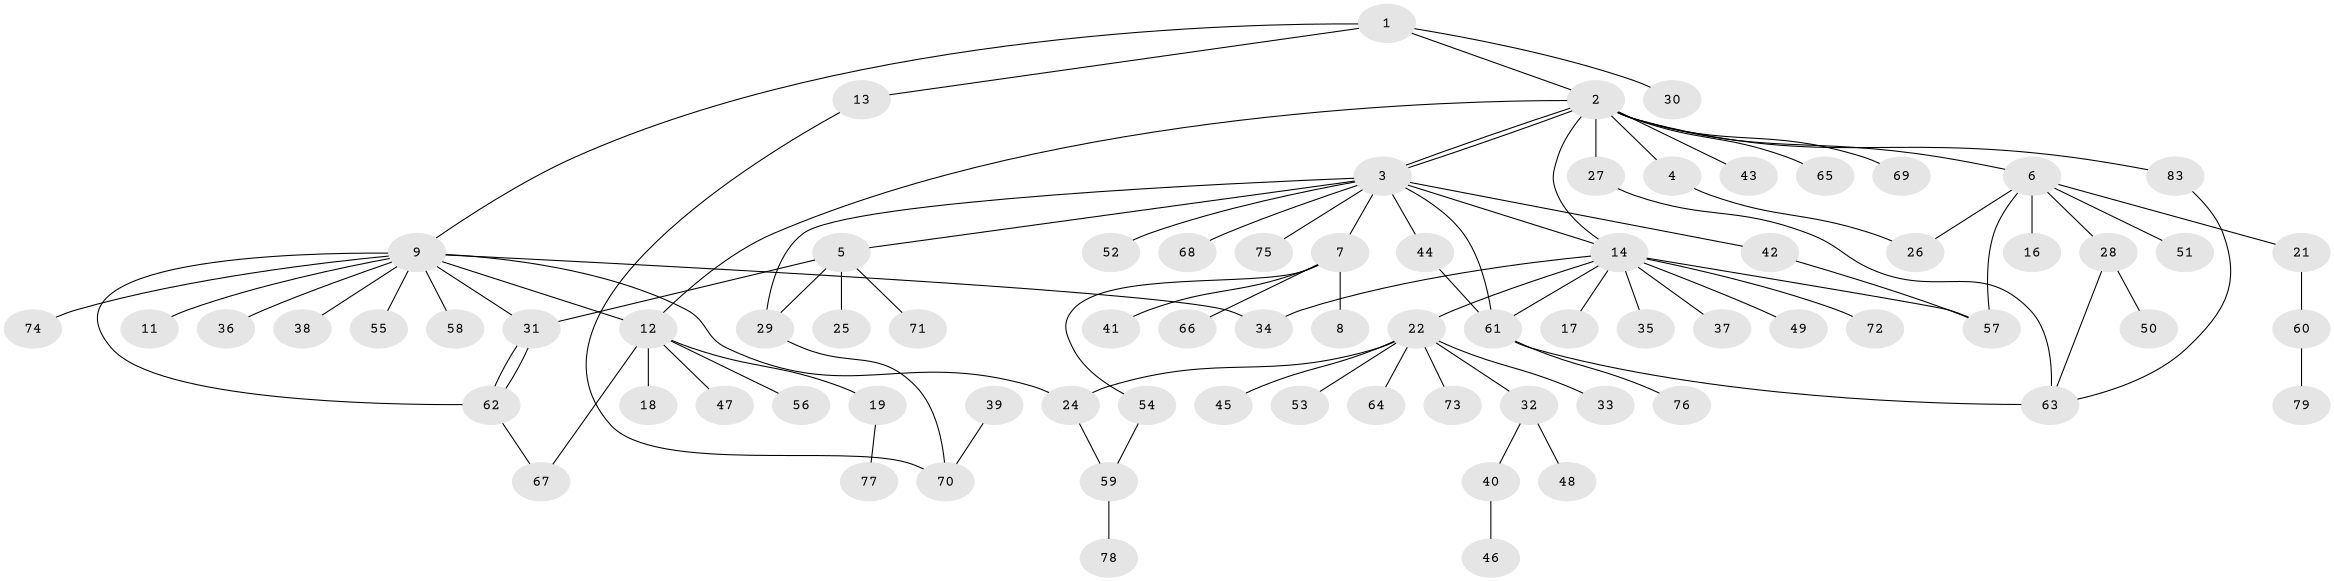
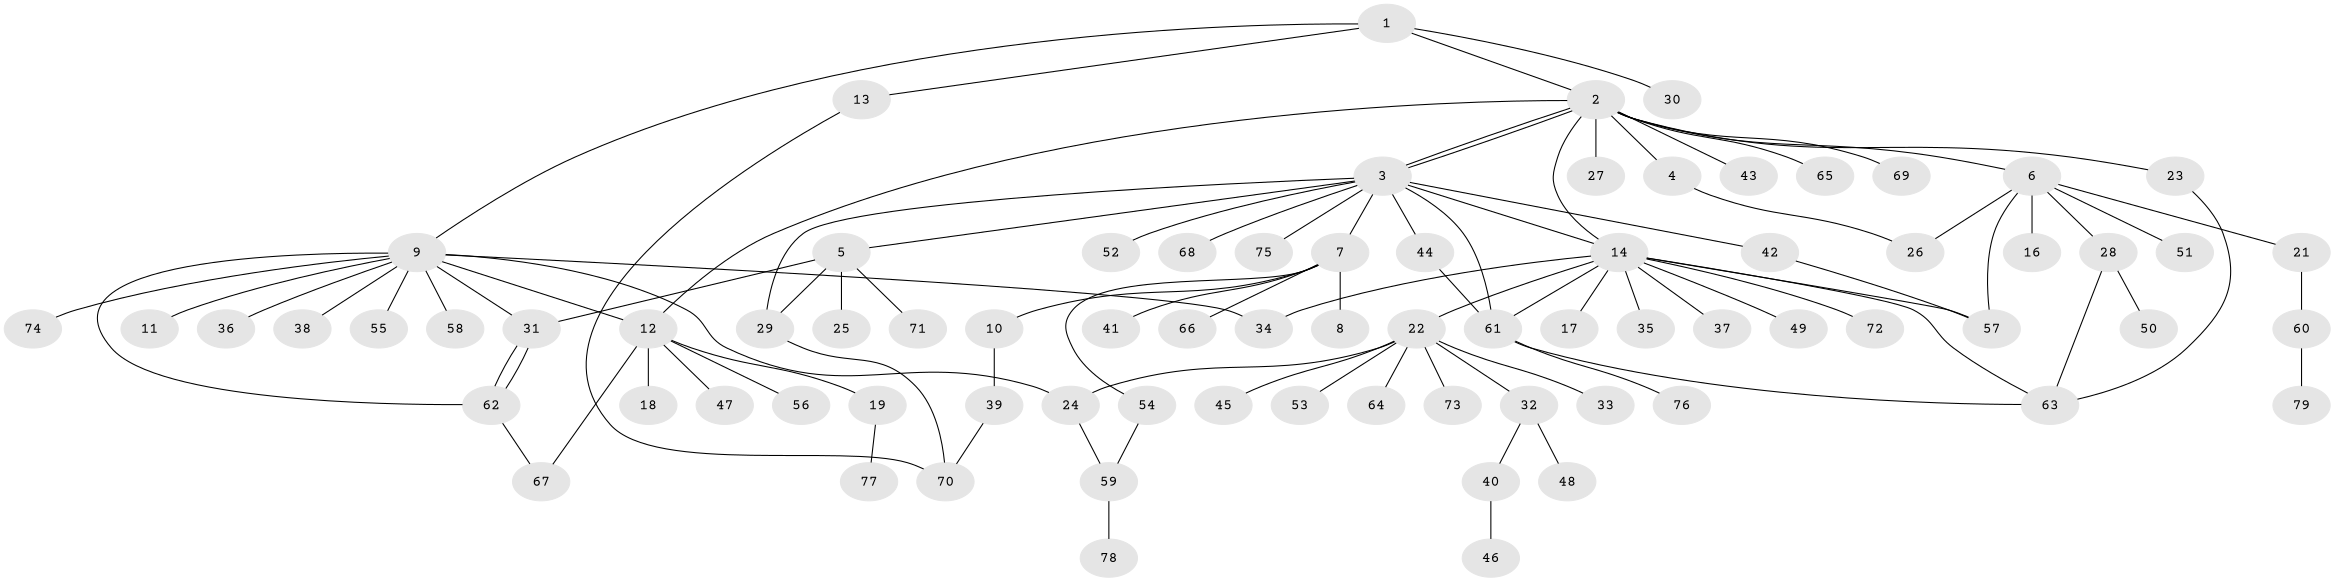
node "83": label "83" -> "23"
edge "27" -- "63": now "14" -- "63"
node "10": added
